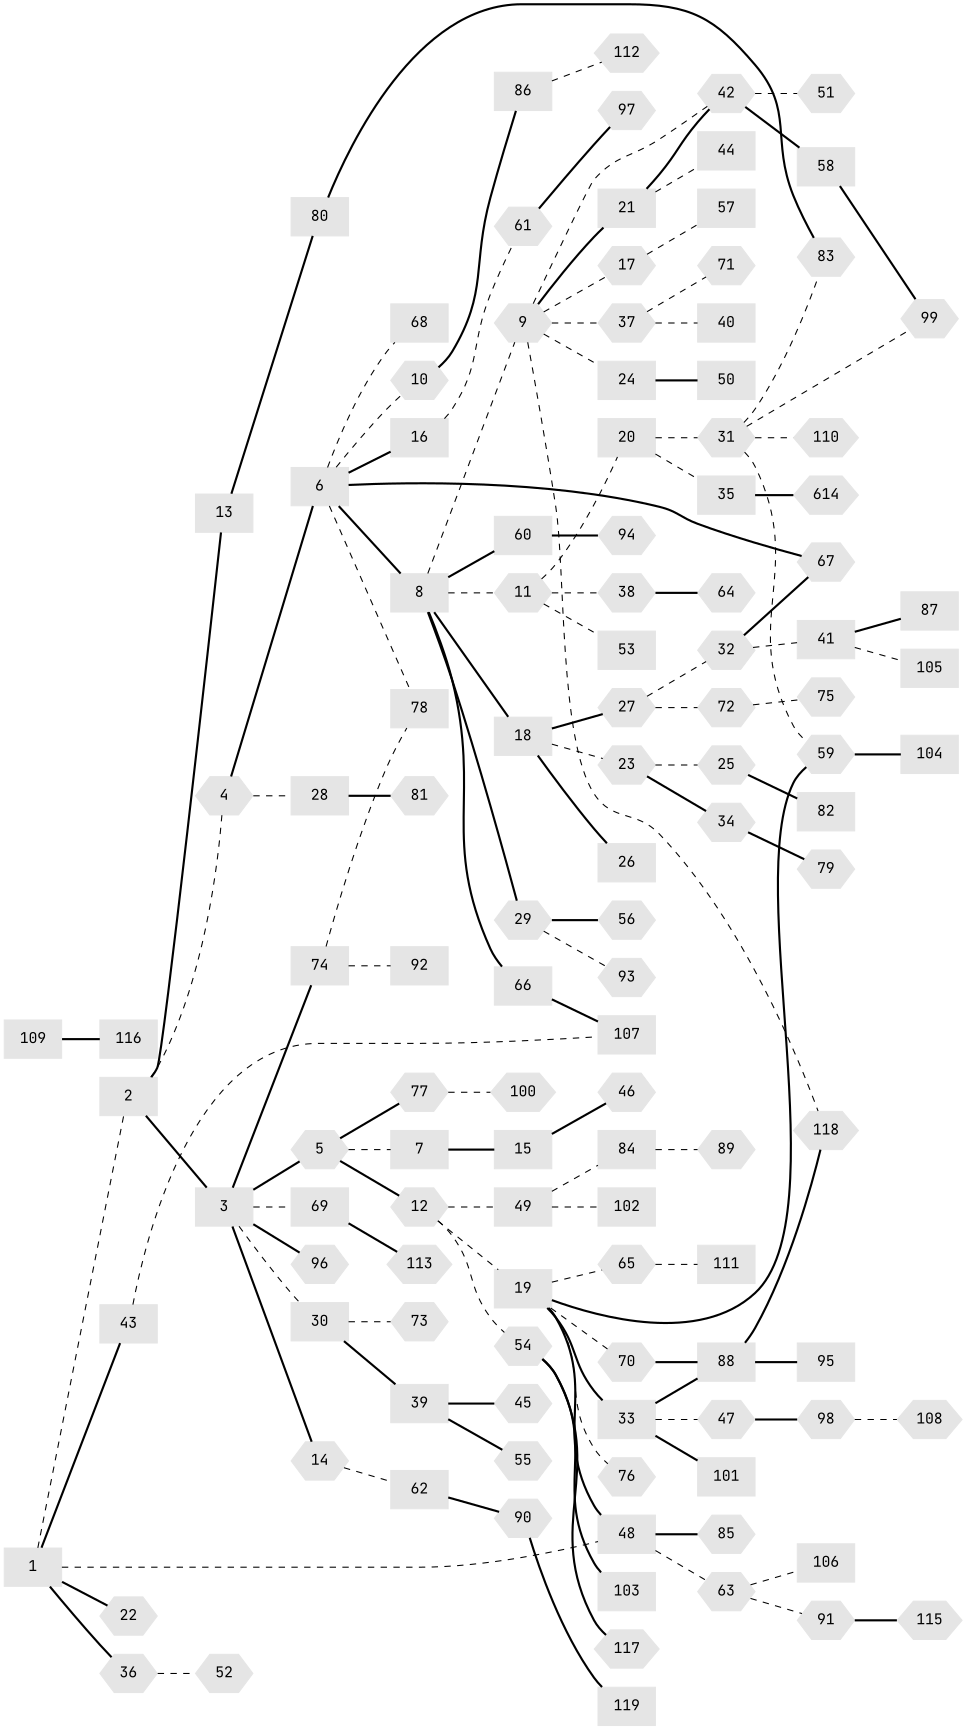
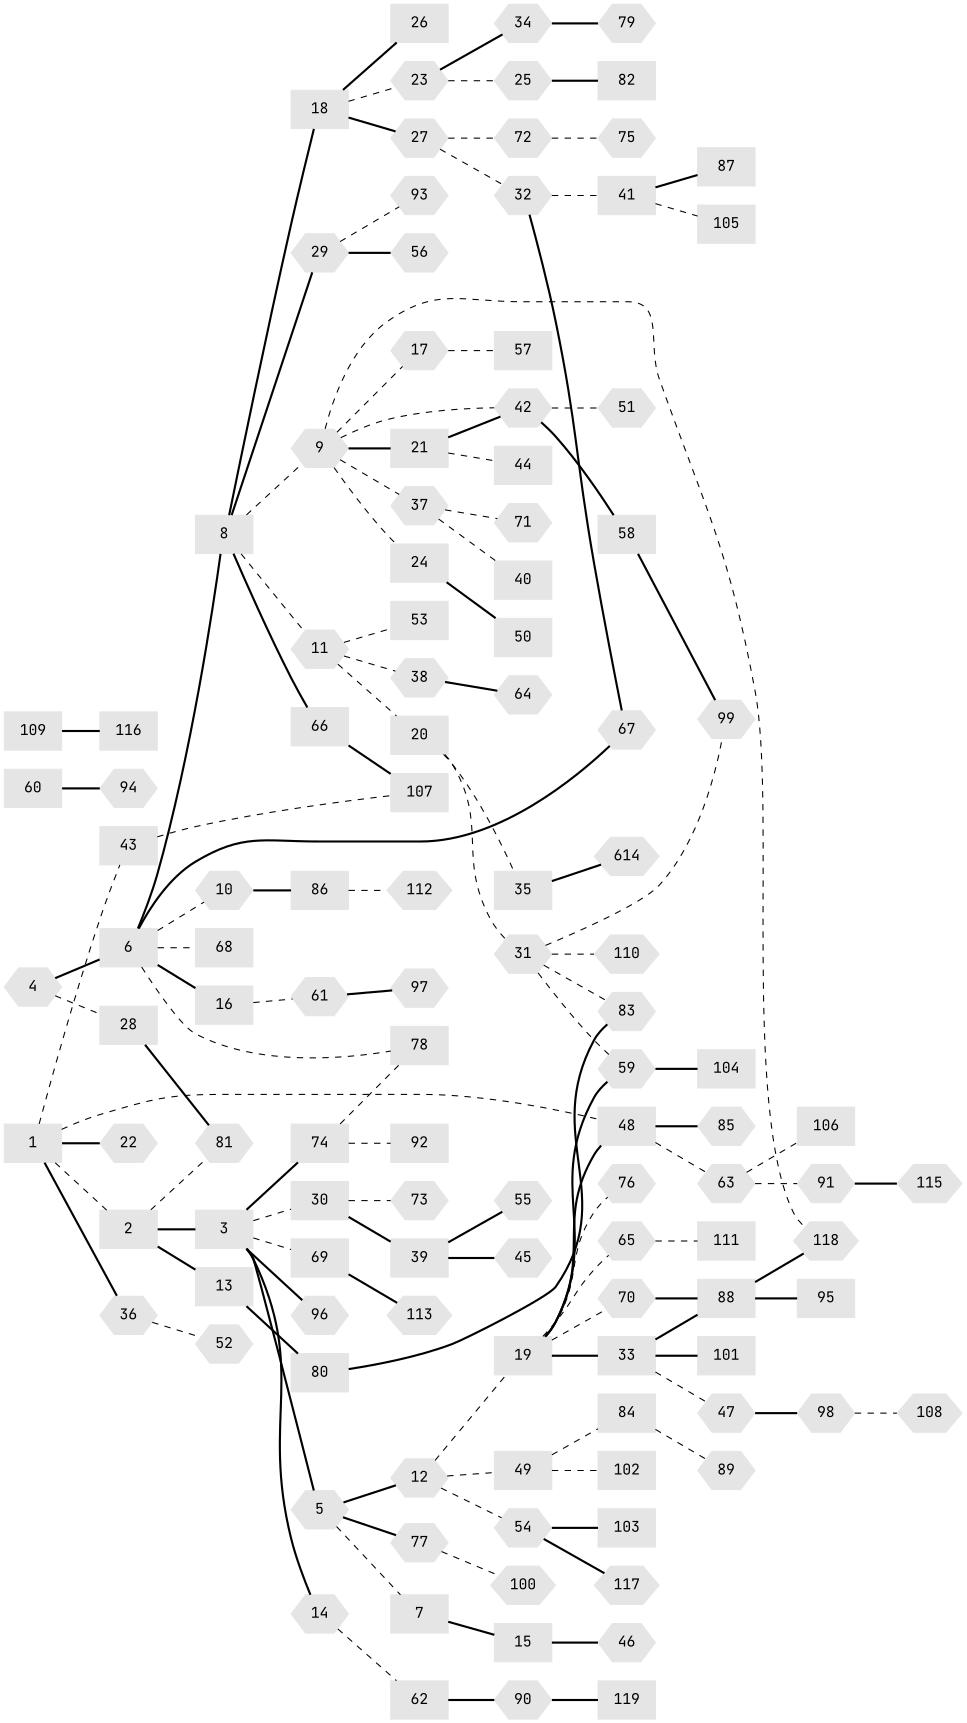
edge "60" -- "8": removed
edge "4" -- "2": now "81" -- "2"
edge "43" -- "1": style bold -> dashed
